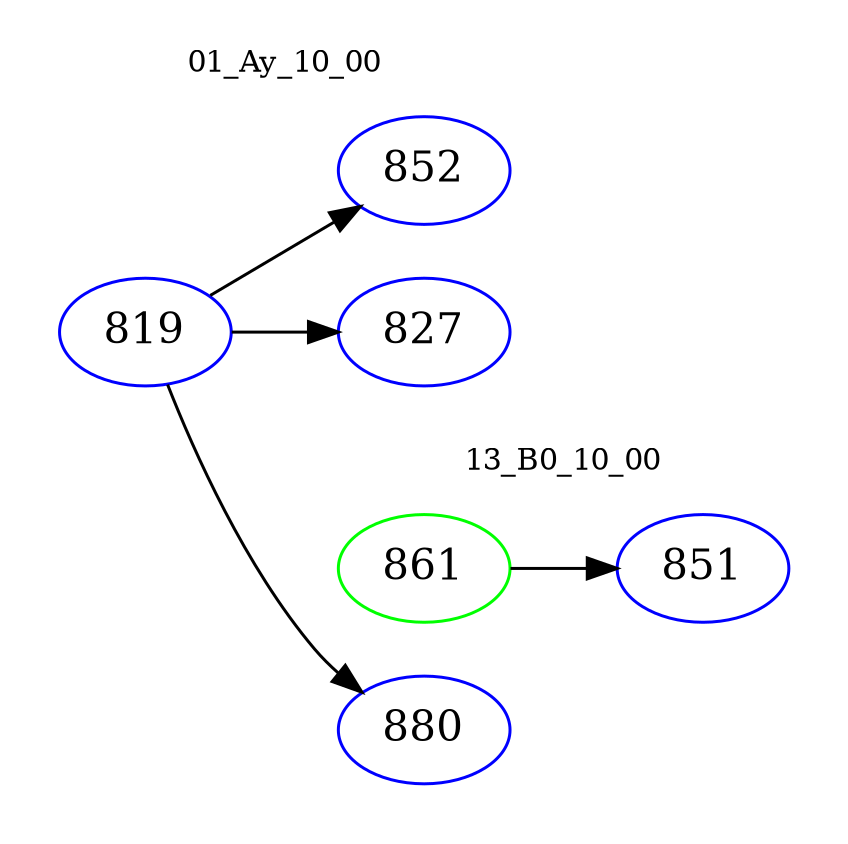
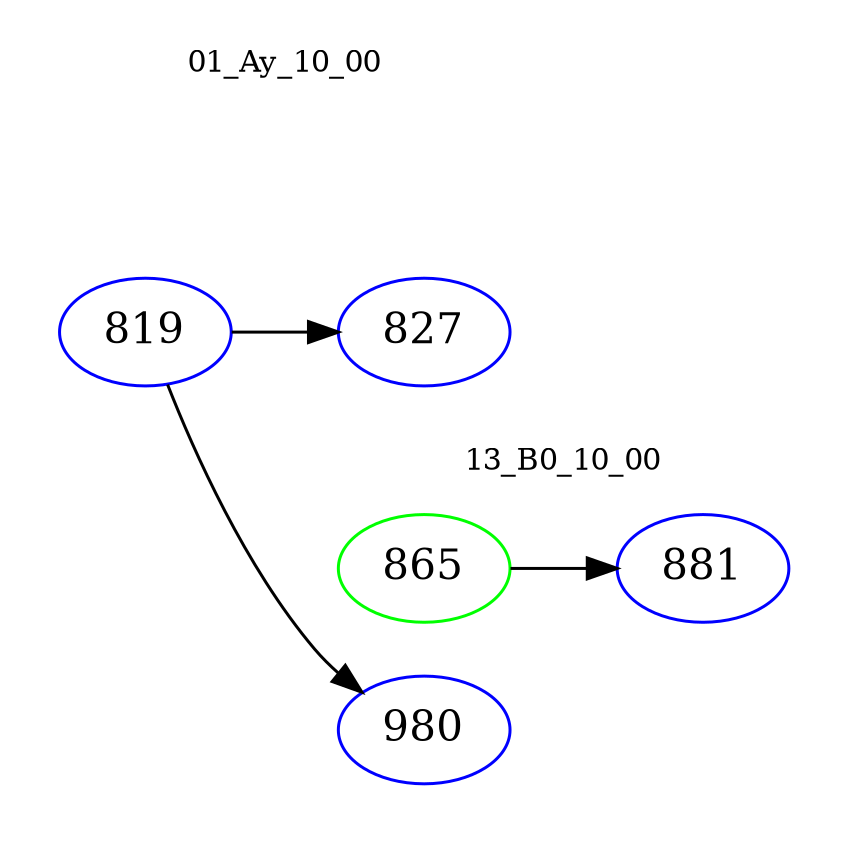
node "852": removed
node "861": label "861" -> "865"
node "851": label "851" -> "881"
node "880": label "880" -> "980"
